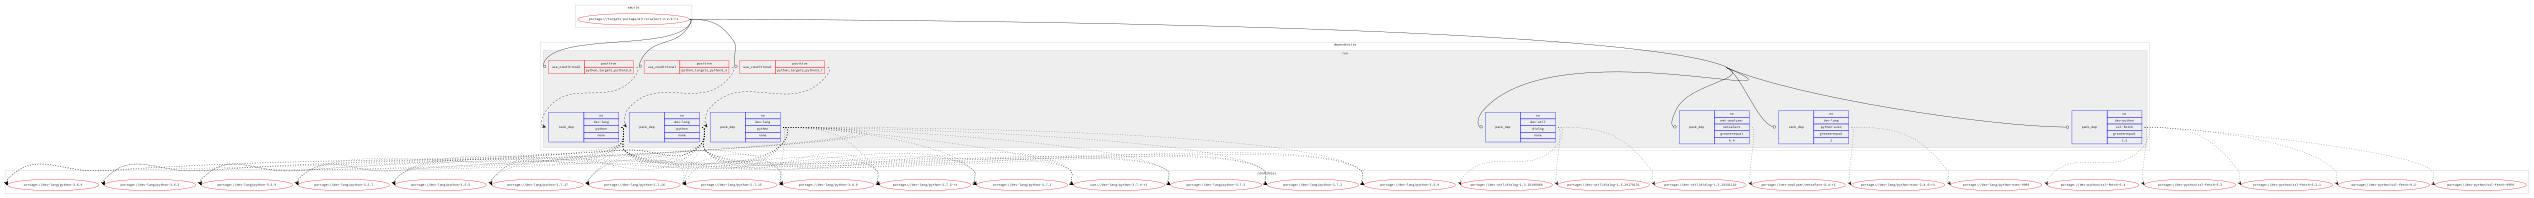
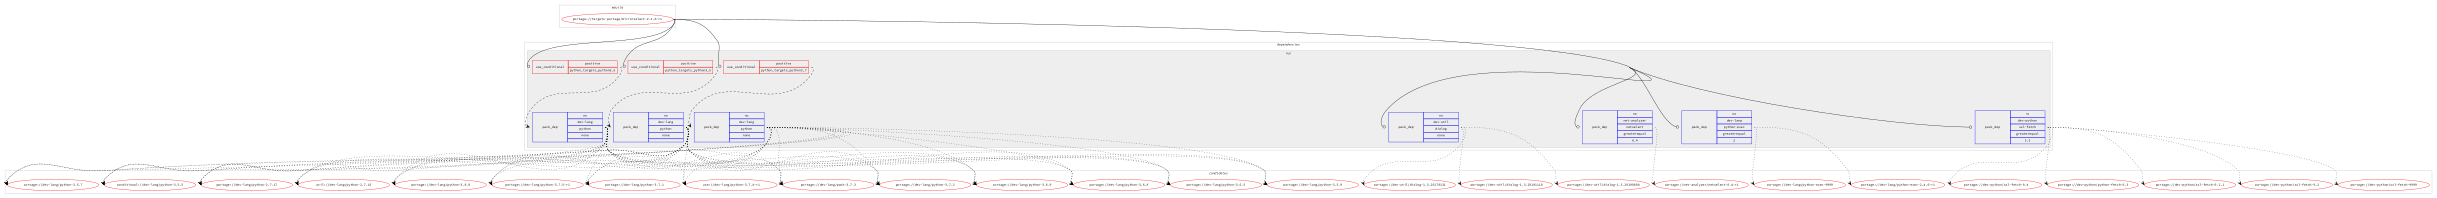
node "portage://dev-lang/python-3.5.5": label "portage://dev-lang/python-3.5.5" -> "conditional://dev-lang/python-3.5.5"
node "portage://dev-lang/python-2.7.16": label "portage://dev-lang/python-2.7.16" -> "util://dev-lang/python-2.7.16"
node "portage://dev-lang/python-2.7.15": removed
node "portage://dev-lang/python-3.7.3": label "portage://dev-lang/python-3.7.3" -> "portage://dev-lang/pack-3.7.3"
node "portage://dev-python/ssl-fetch-0.3": label "portage://dev-python/ssl-fetch-0.3" -> "portage://dev-python/python-fetch-0.3"
